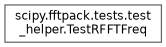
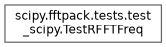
node "scipy.fftpack.tests.test _helper.TestRFFTFreq": label "scipy.fftpack.tests.test _helper.TestRFFTFreq" -> "scipy.fftpack.tests.test _scipy.TestRFFTFreq"
